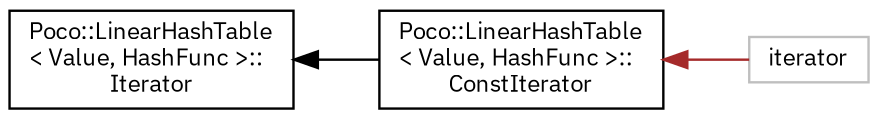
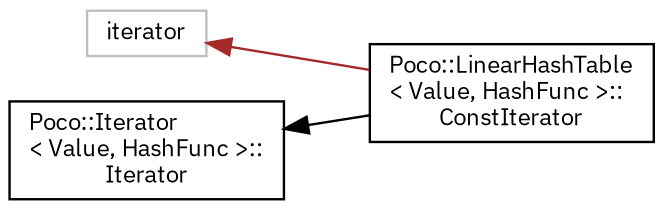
node "Poco::LinearHashTable < Value, HashFunc >:: Iterator": label "Poco::LinearHashTable < Value, HashFunc >:: Iterator" -> "Poco::Iterator < Value, HashFunc >:: Iterator"
edge "iterator" -> "Poco::LinearHashTable < Value, HashFunc >:: ConstIterator": reversed
